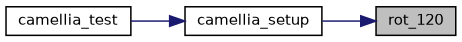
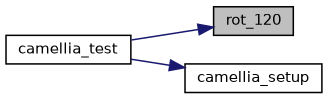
edge "camellia_setup" -> "rot_120": now "camellia_test" -> "rot_120"
